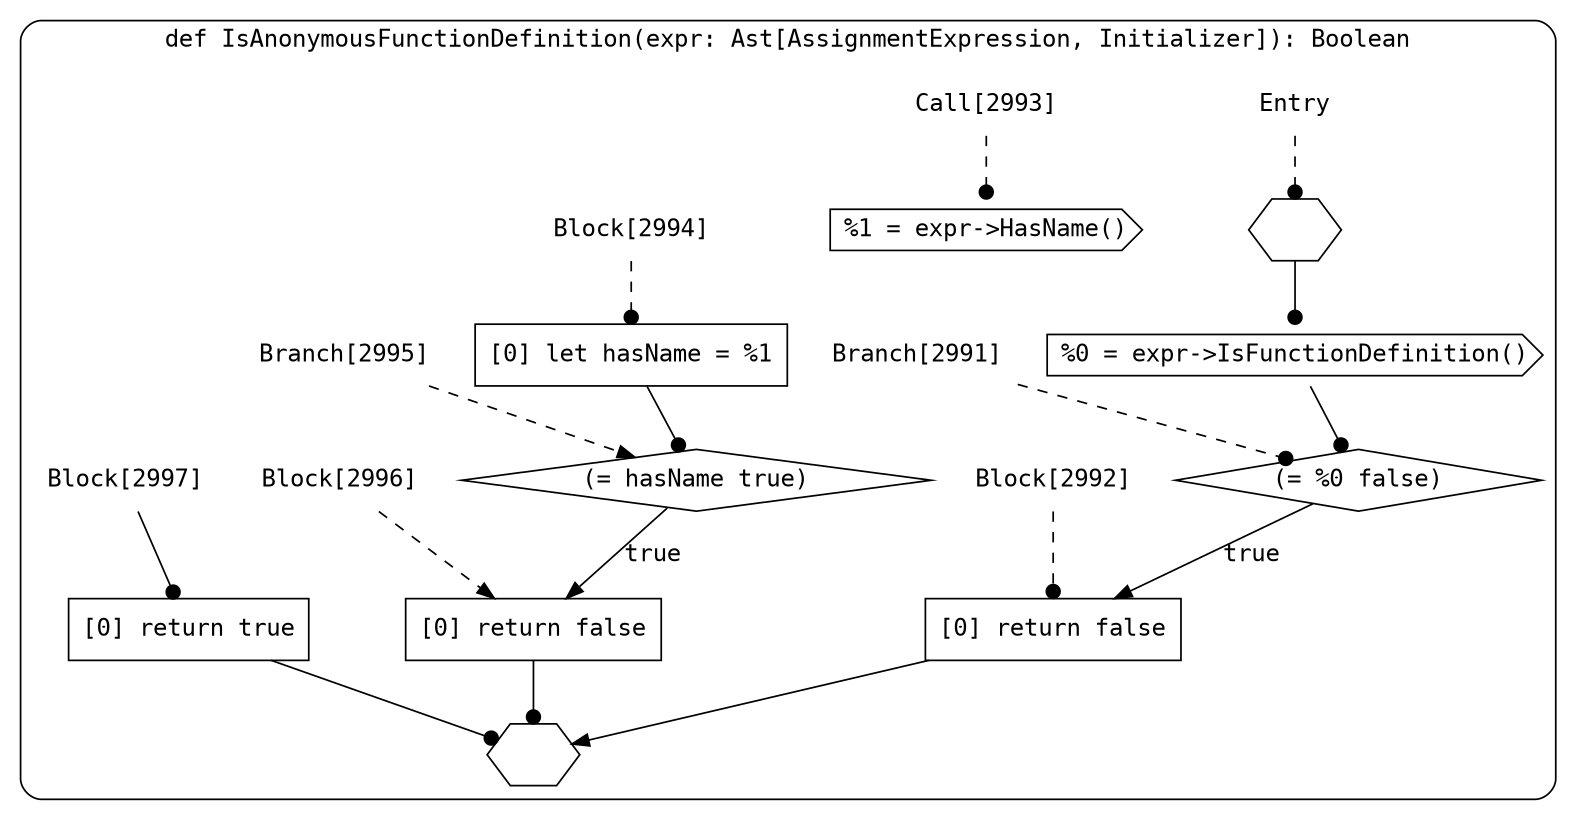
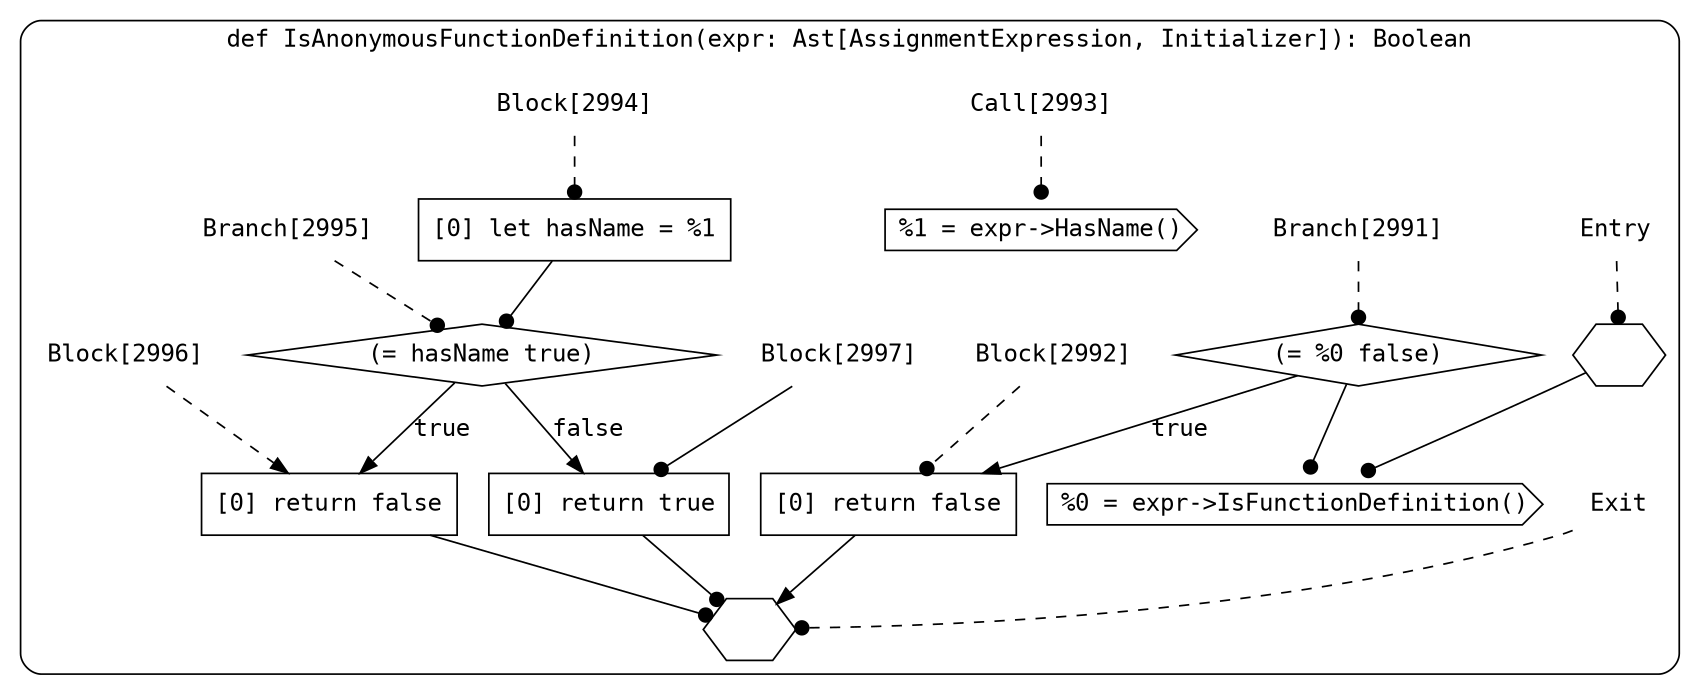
edge "%0 = expr->IsFunctionDefinition()" -> "(= %0 false)": reversed
edge "Branch[2995]" -> "(= hasName true)": arrowhead normal -> dot
edge "(= hasName true)" -> "[0] return true": added, label "false"
node "Exit": added
